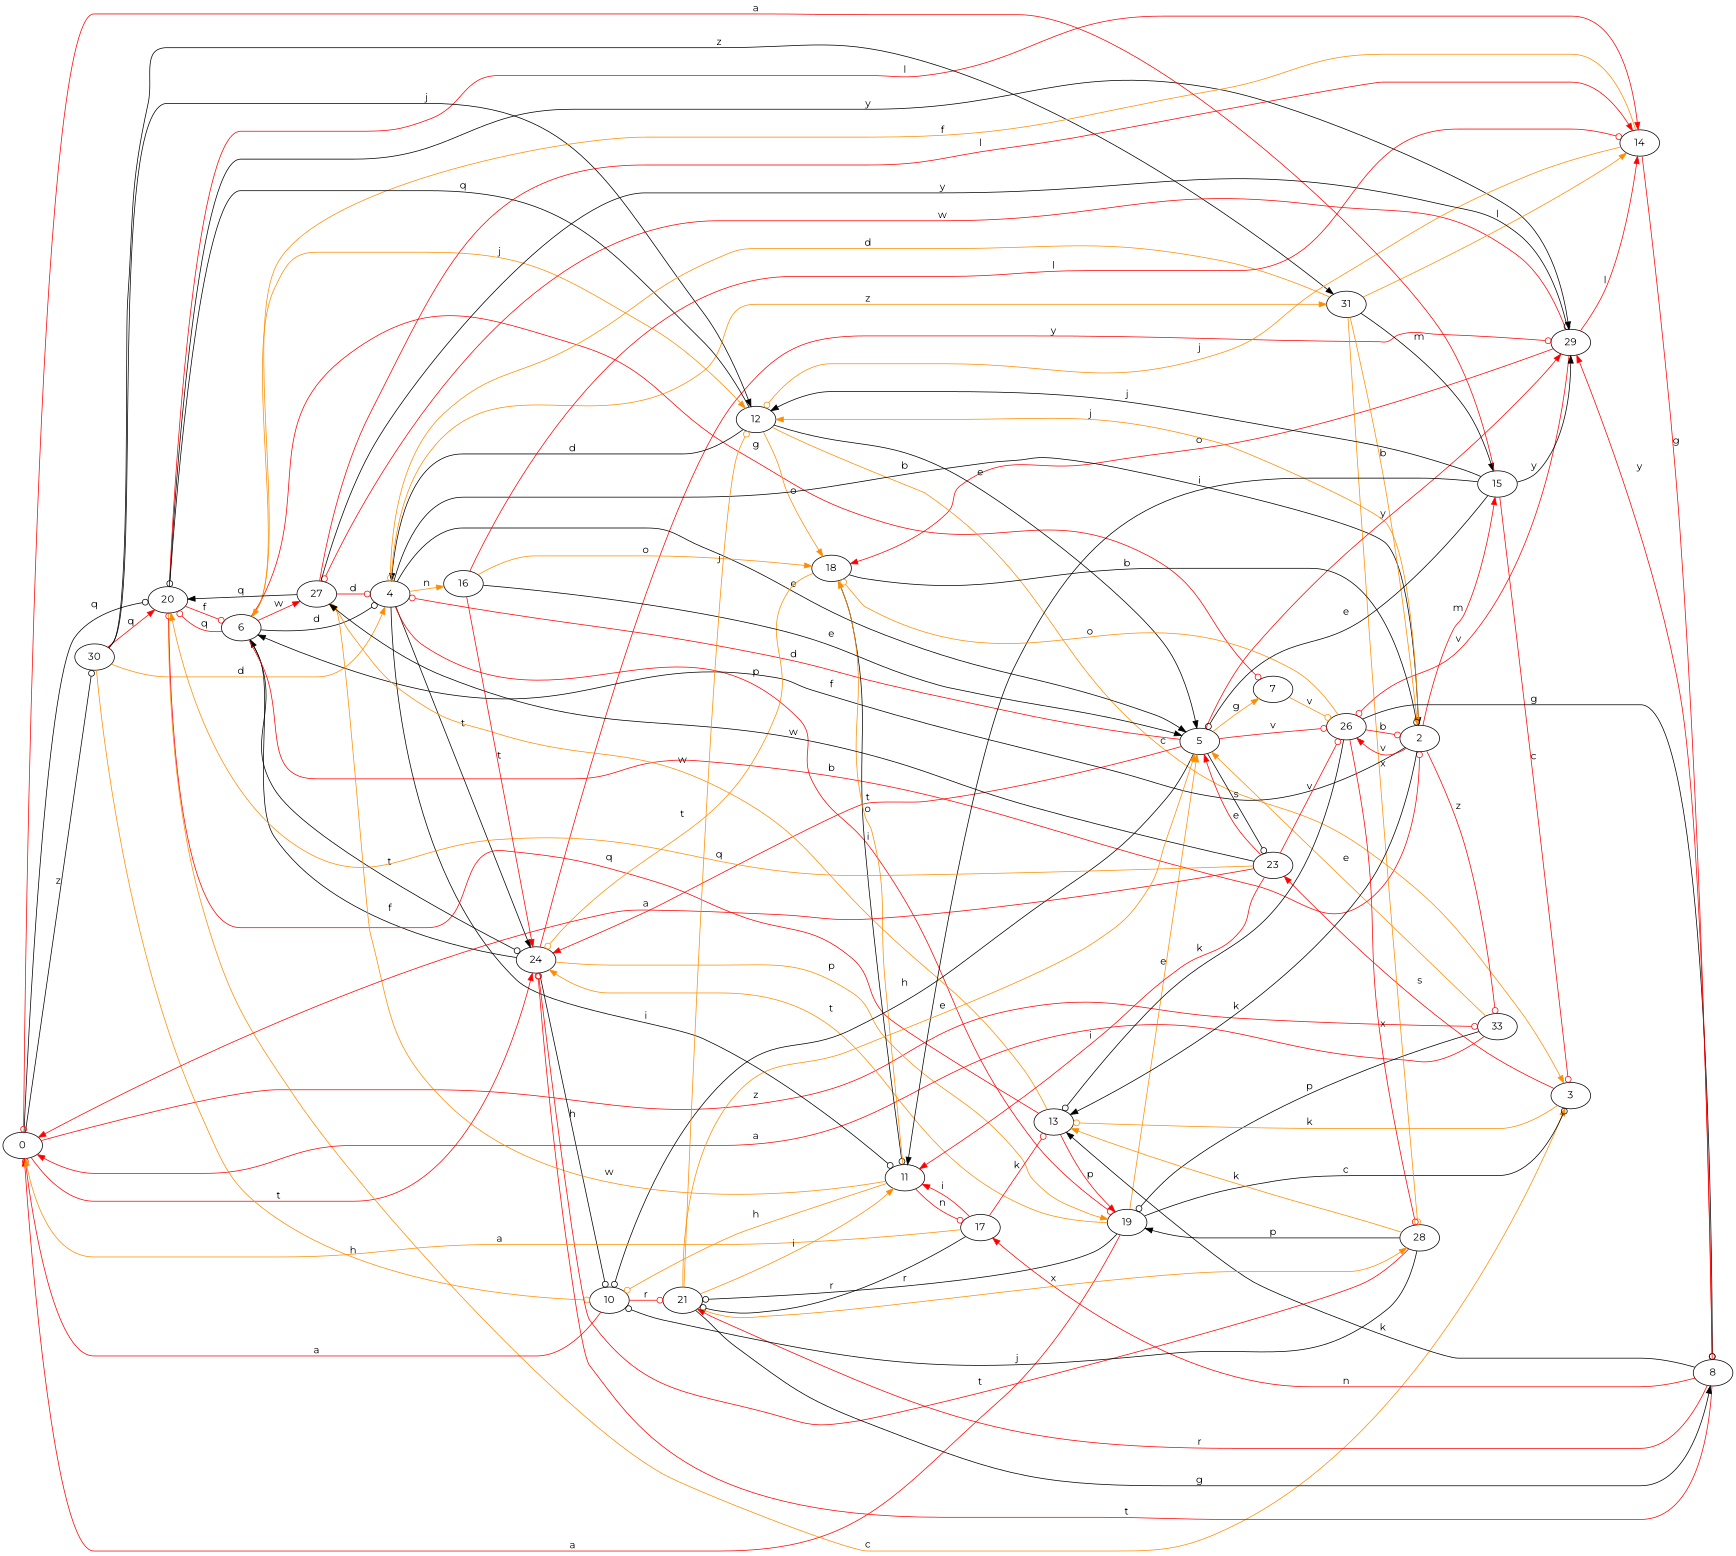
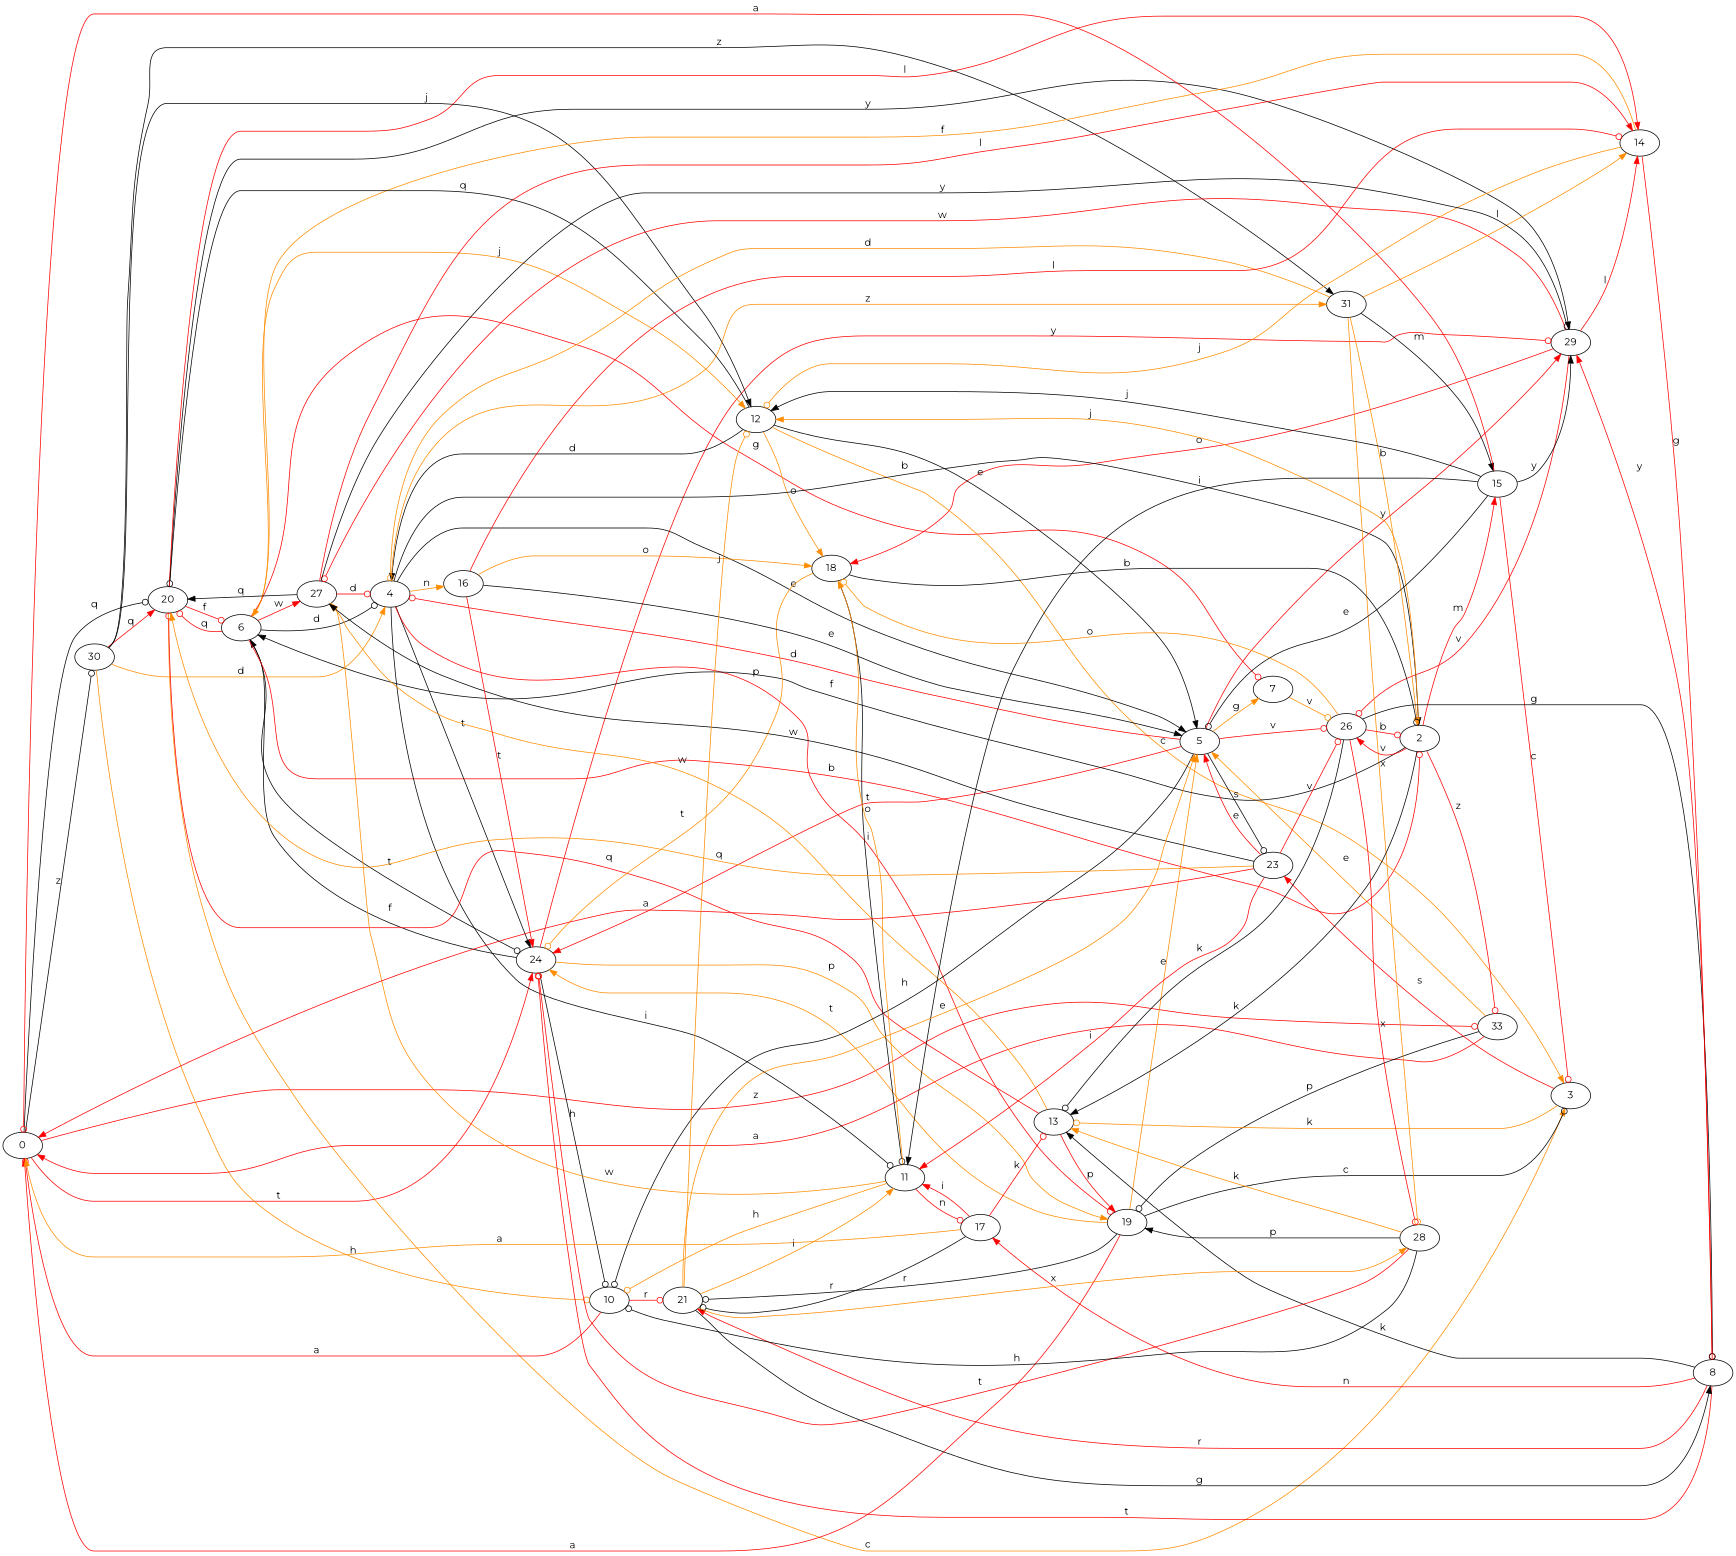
edge "28" -> "10": label "j" -> "h"
